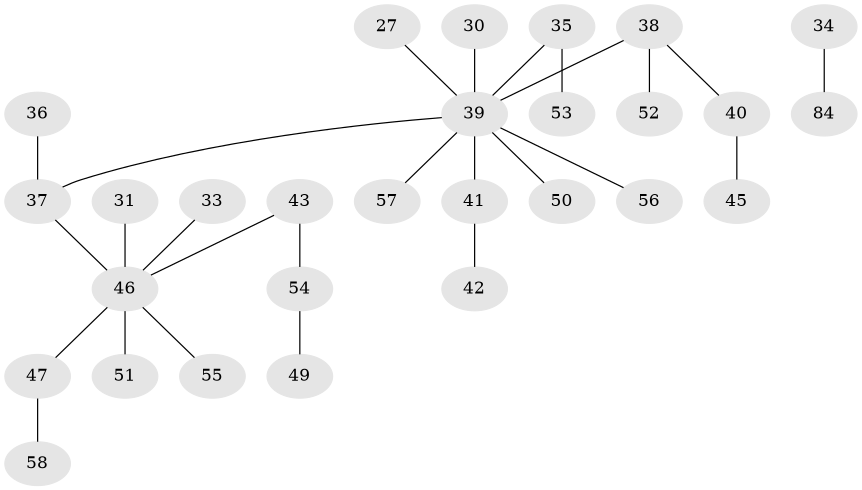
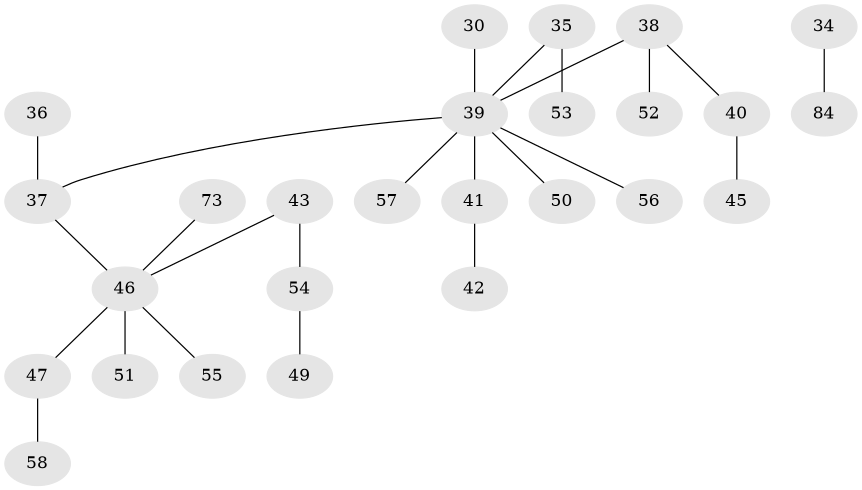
node "27": removed
node "31": removed
node "33": label "33" -> "73"
